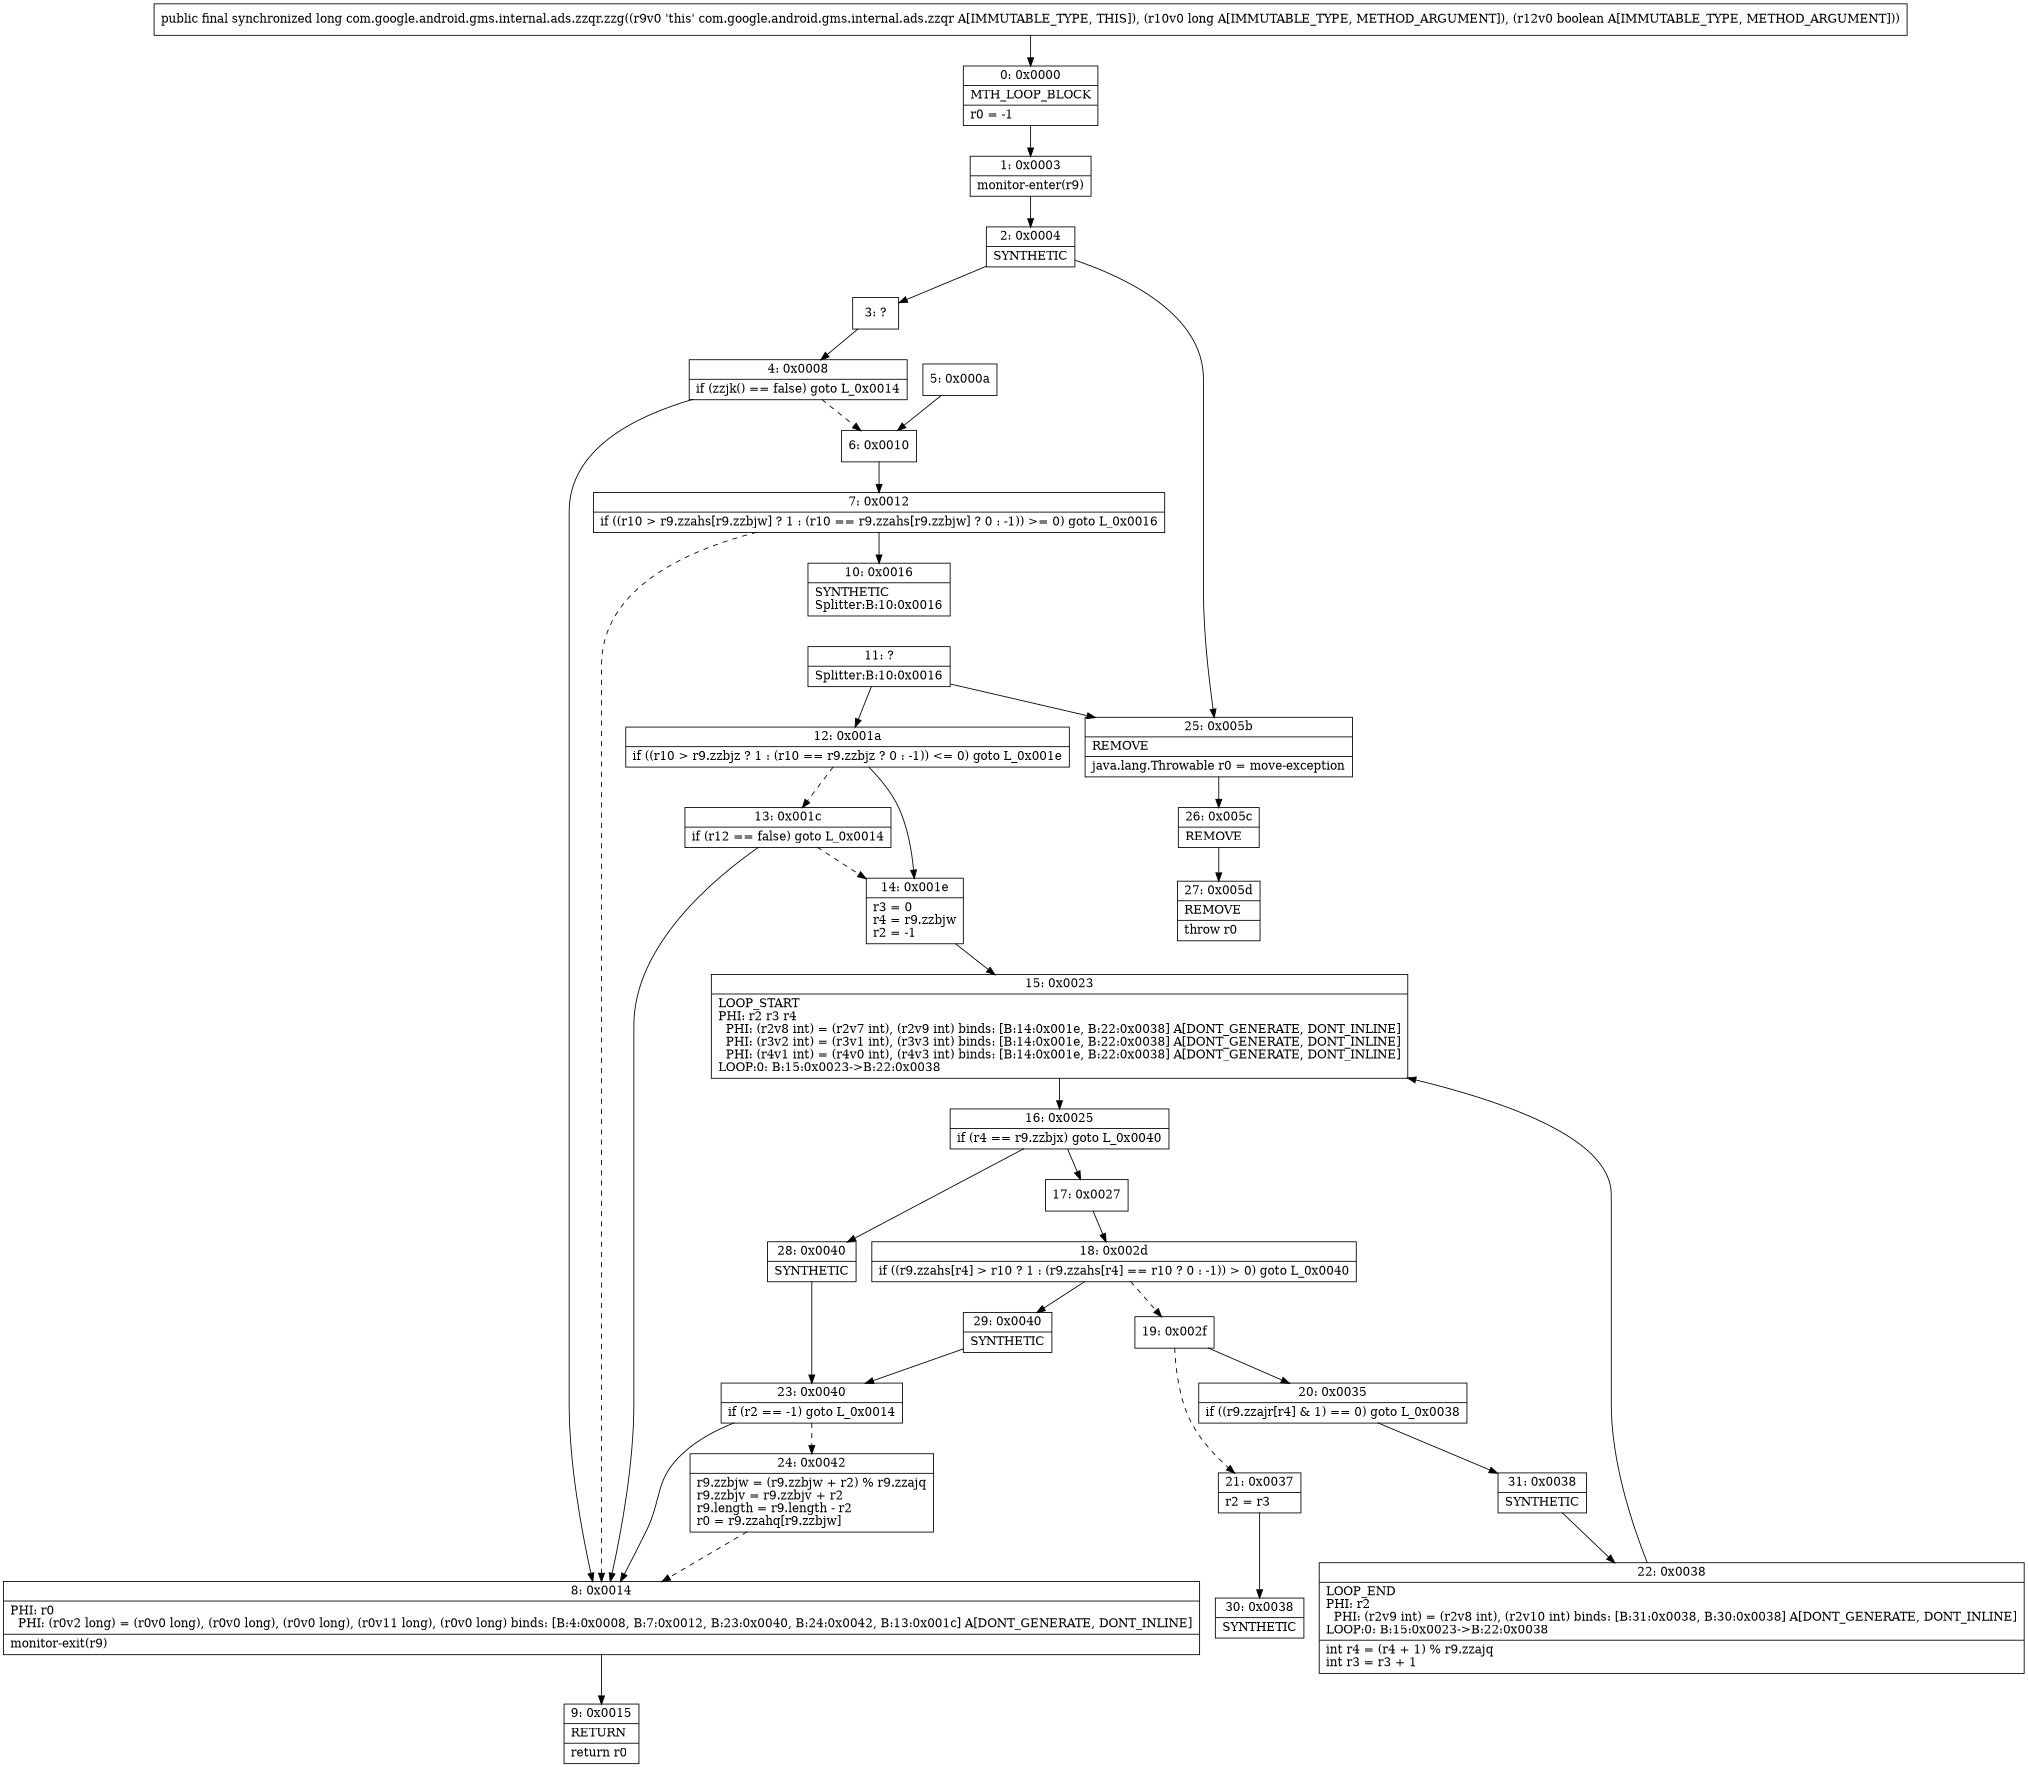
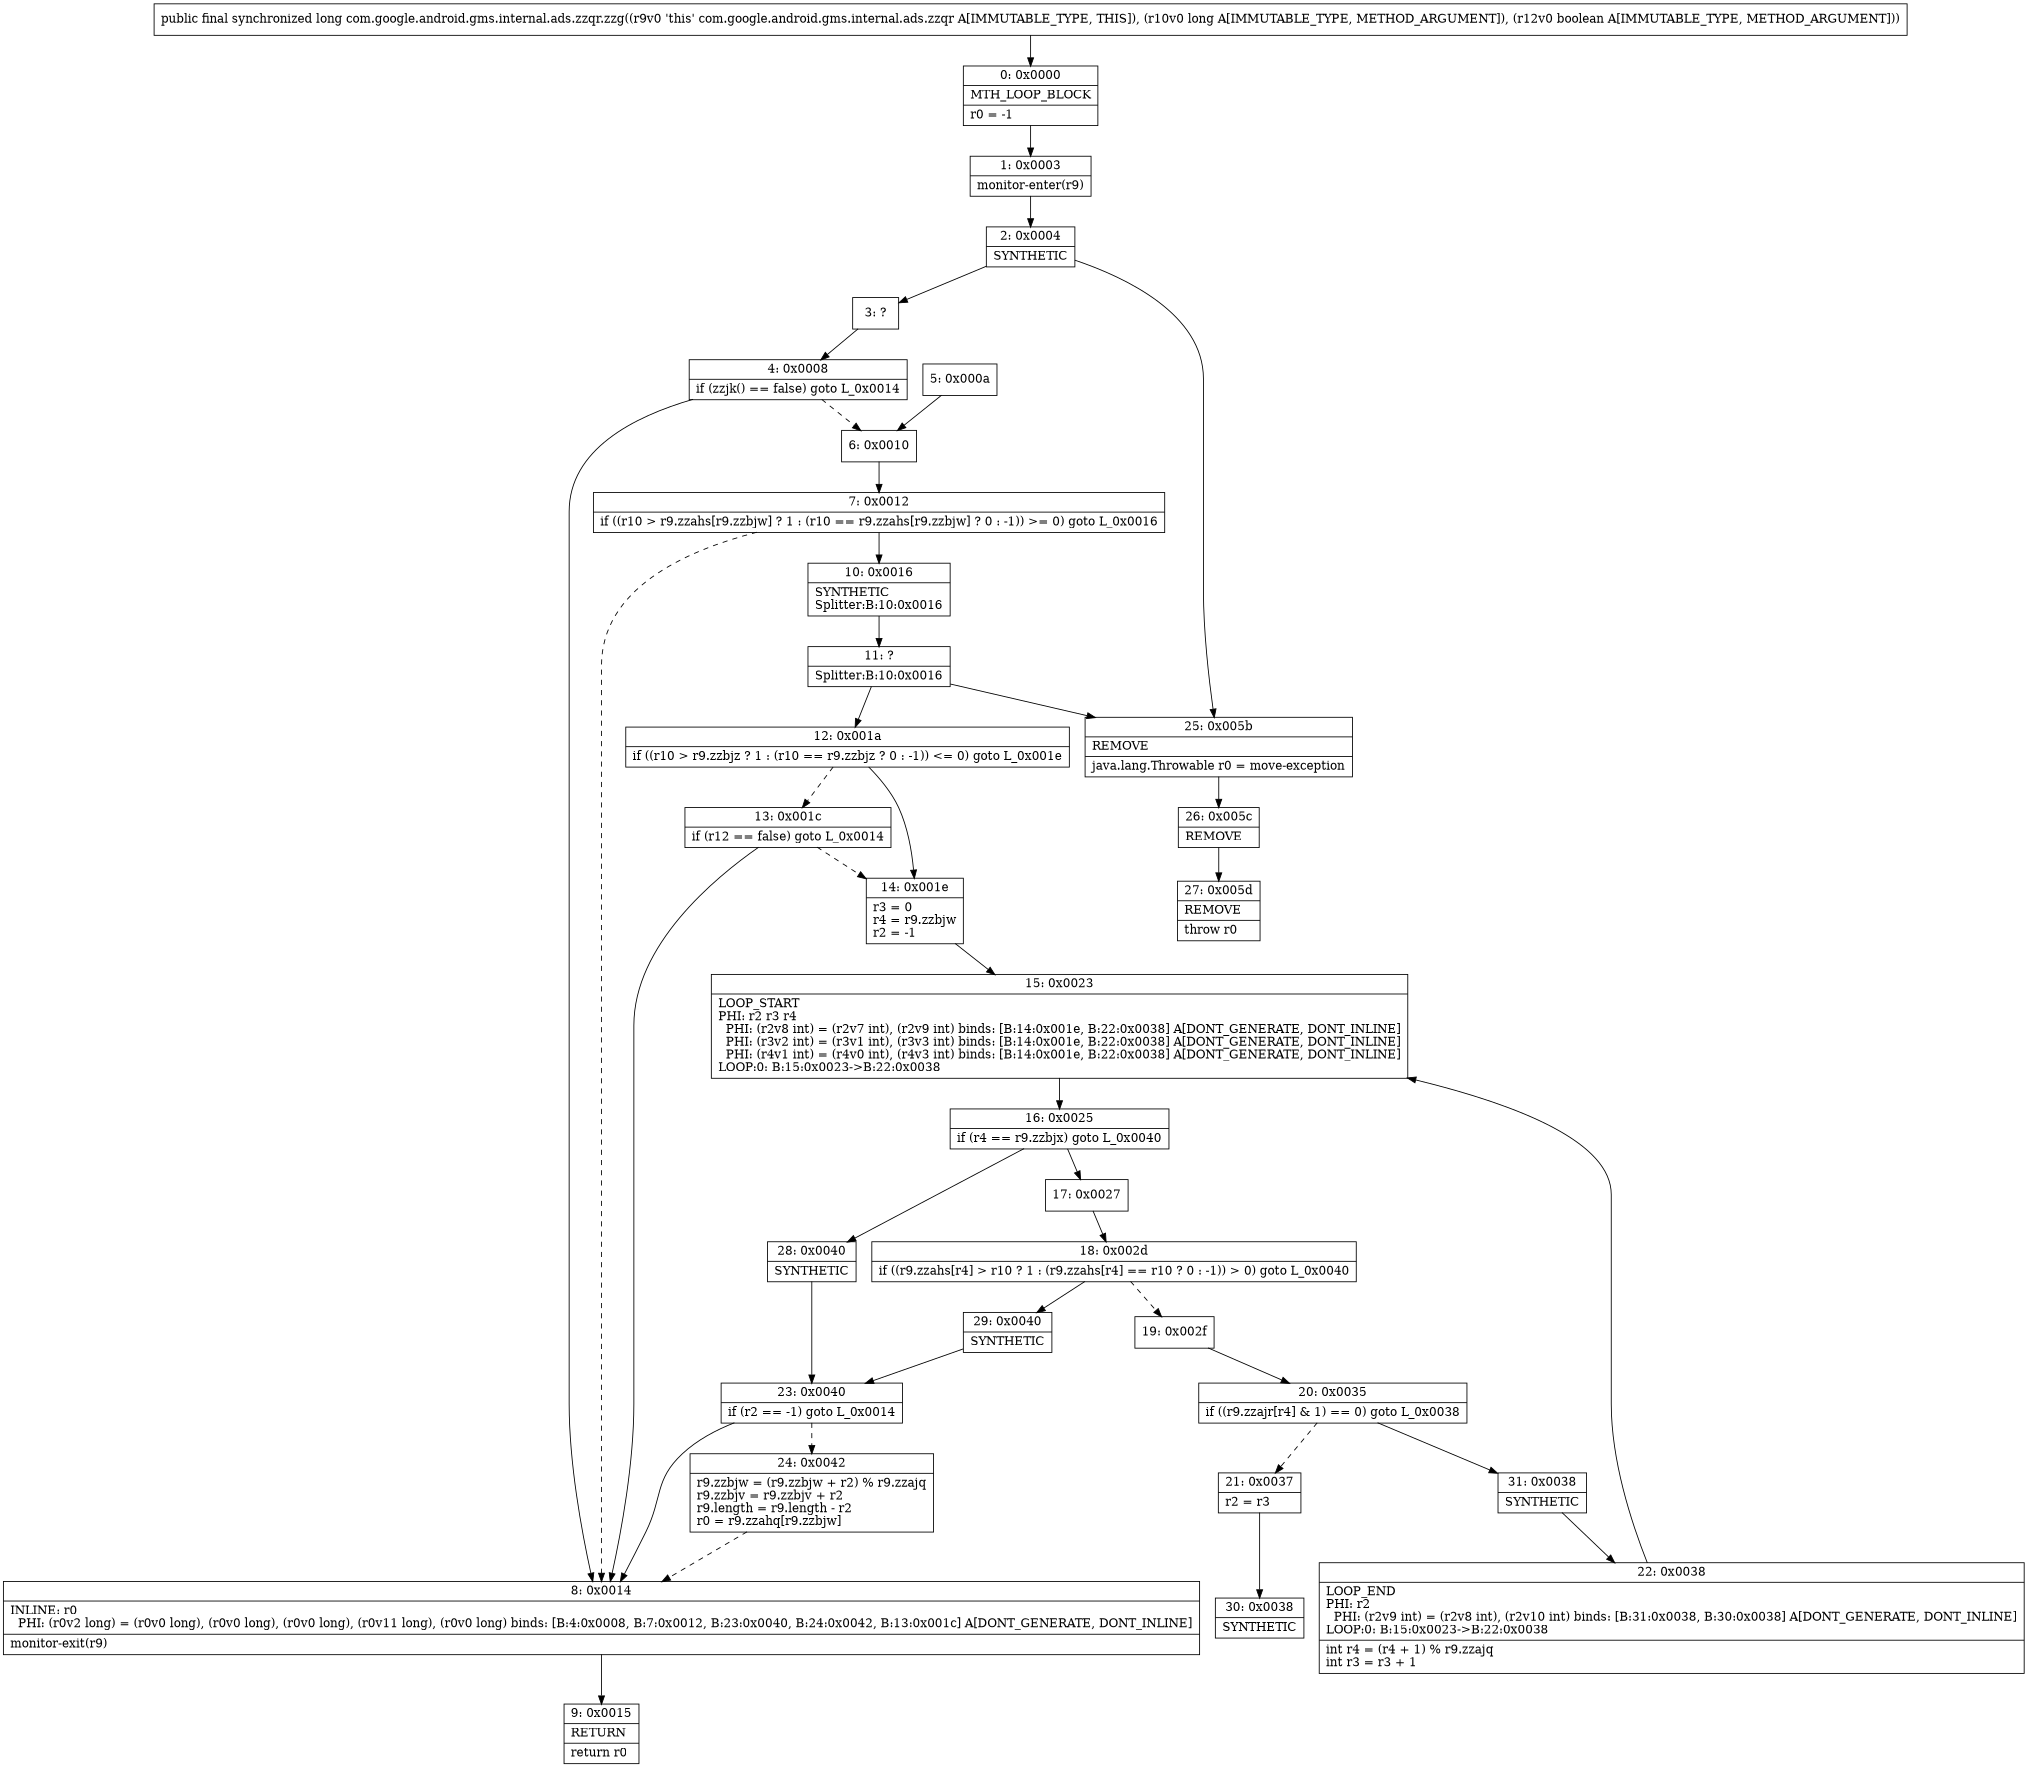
edge "10: 0x0016" -> "11: ?": added
edge "19: 0x002f" -> "21: 0x0037": now "20: 0x0035" -> "21: 0x0037"
node "8: 0x0014": text "PHI: r0" -> "INLINE: r0"
